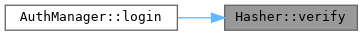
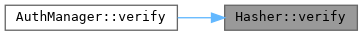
node "AuthManager::login": label "AuthManager::login" -> "AuthManager::verify"
